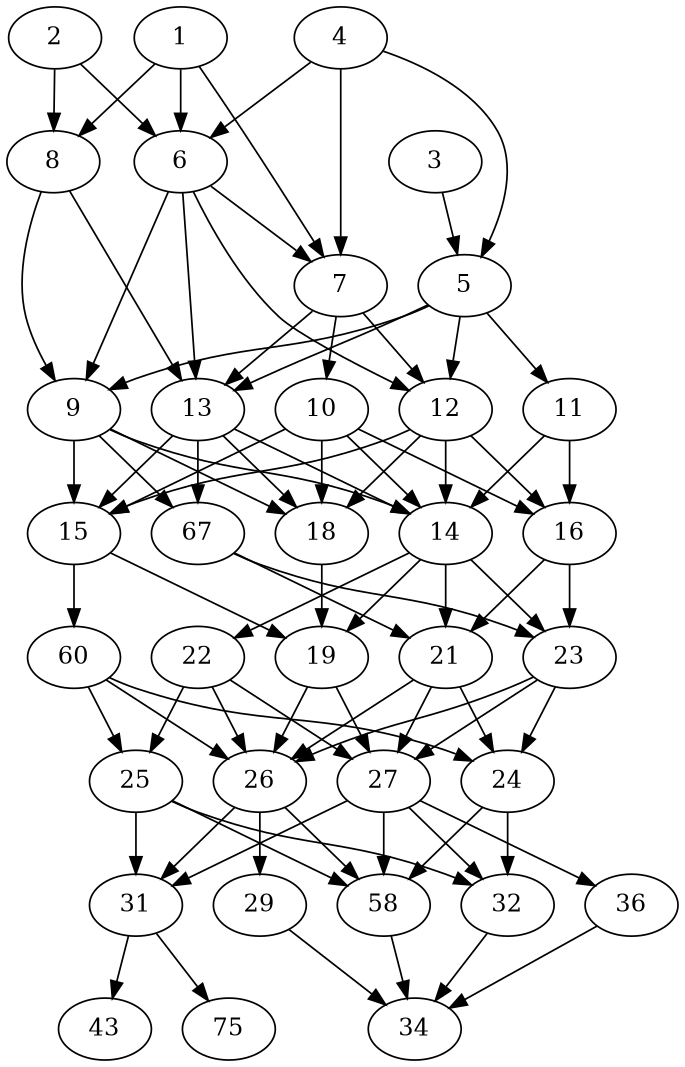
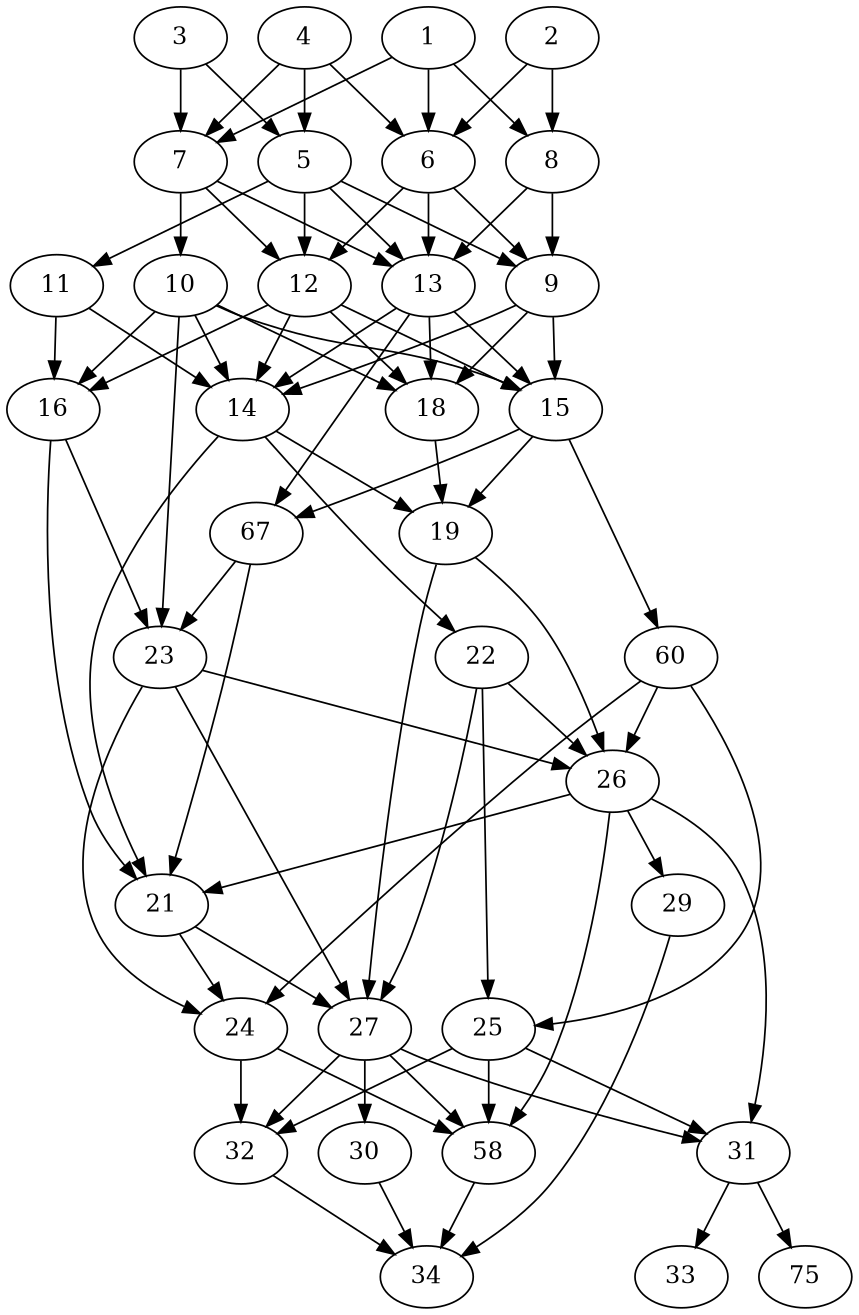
edge "6" -> "7": now "3" -> "7"
edge "9" -> "67": now "15" -> "67"
edge "14" -> "23": now "10" -> "23"
edge "21" -> "26": reversed
node "36": label "36" -> "30"
node "43": label "43" -> "33"
